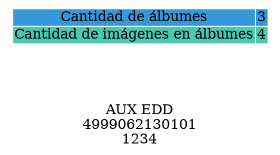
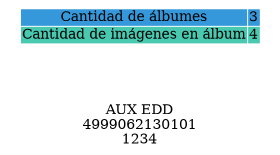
node "Cantidad de álbumes": text "Cantidad de imágenes en álbumes" -> "Cantidad de imágenes en álbum"
